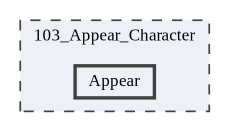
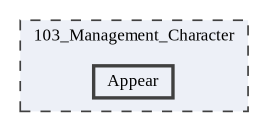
cluster "103_Appear_Character": label "103_Appear_Character" -> "103_Management_Character"
